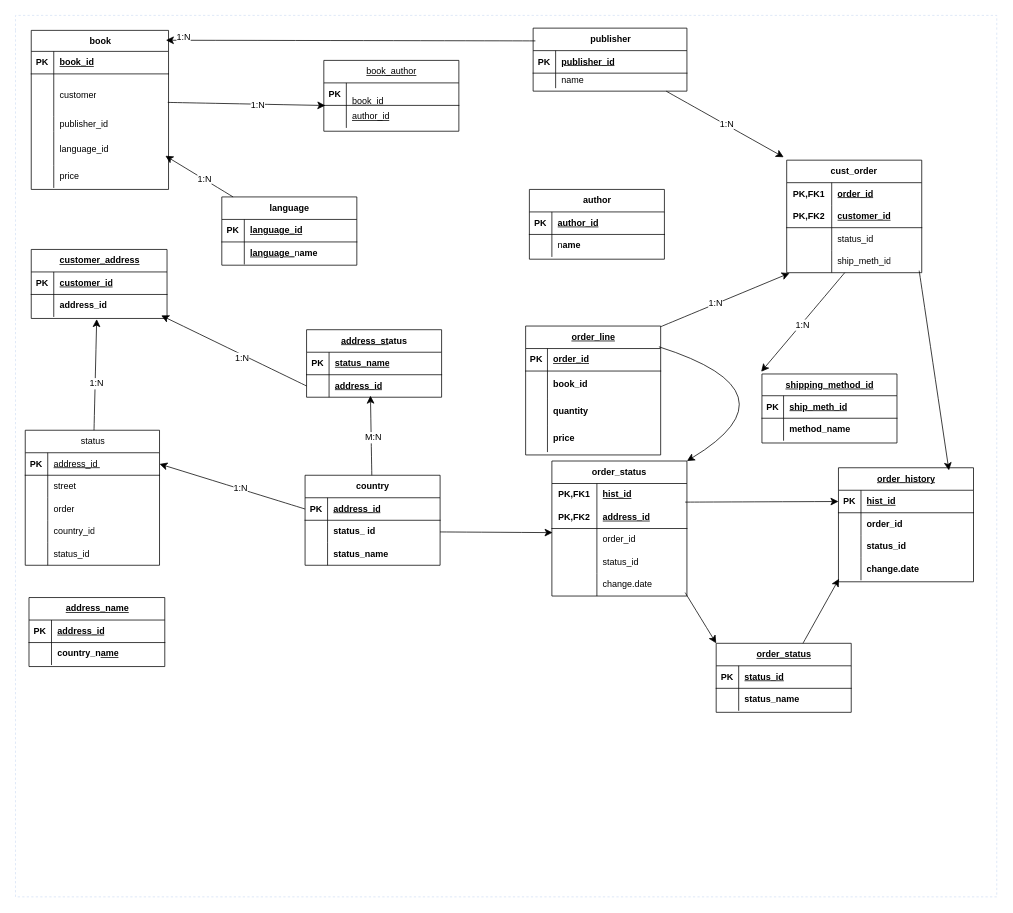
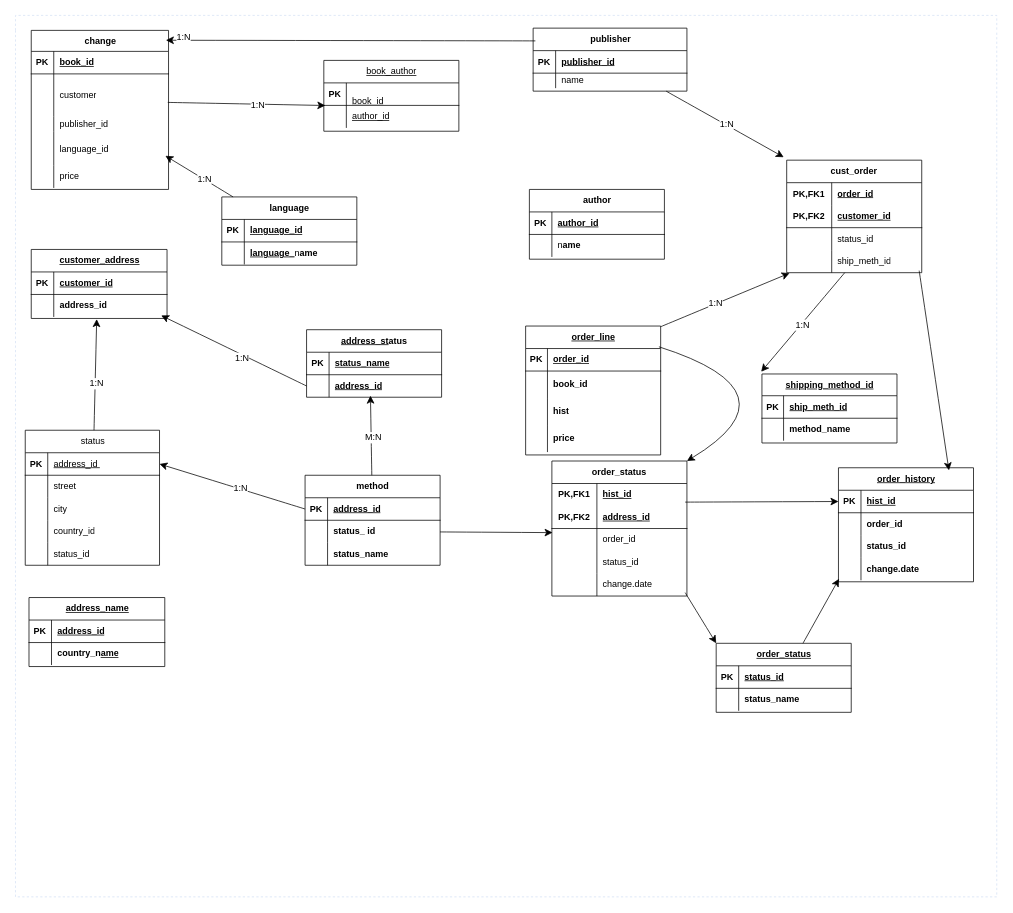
node "book": label "book" -> "change"
node "quantity": label "quantity" -> "hist"
node "country": label "country" -> "method"
node "order": label "order" -> "city"
